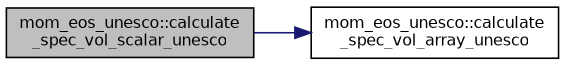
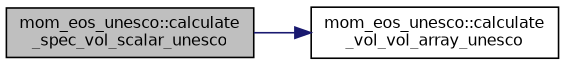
node "mom_eos_unesco::calculate _spec_vol_array_unesco": label "mom_eos_unesco::calculate _spec_vol_array_unesco" -> "mom_eos_unesco::calculate _vol_vol_array_unesco"
